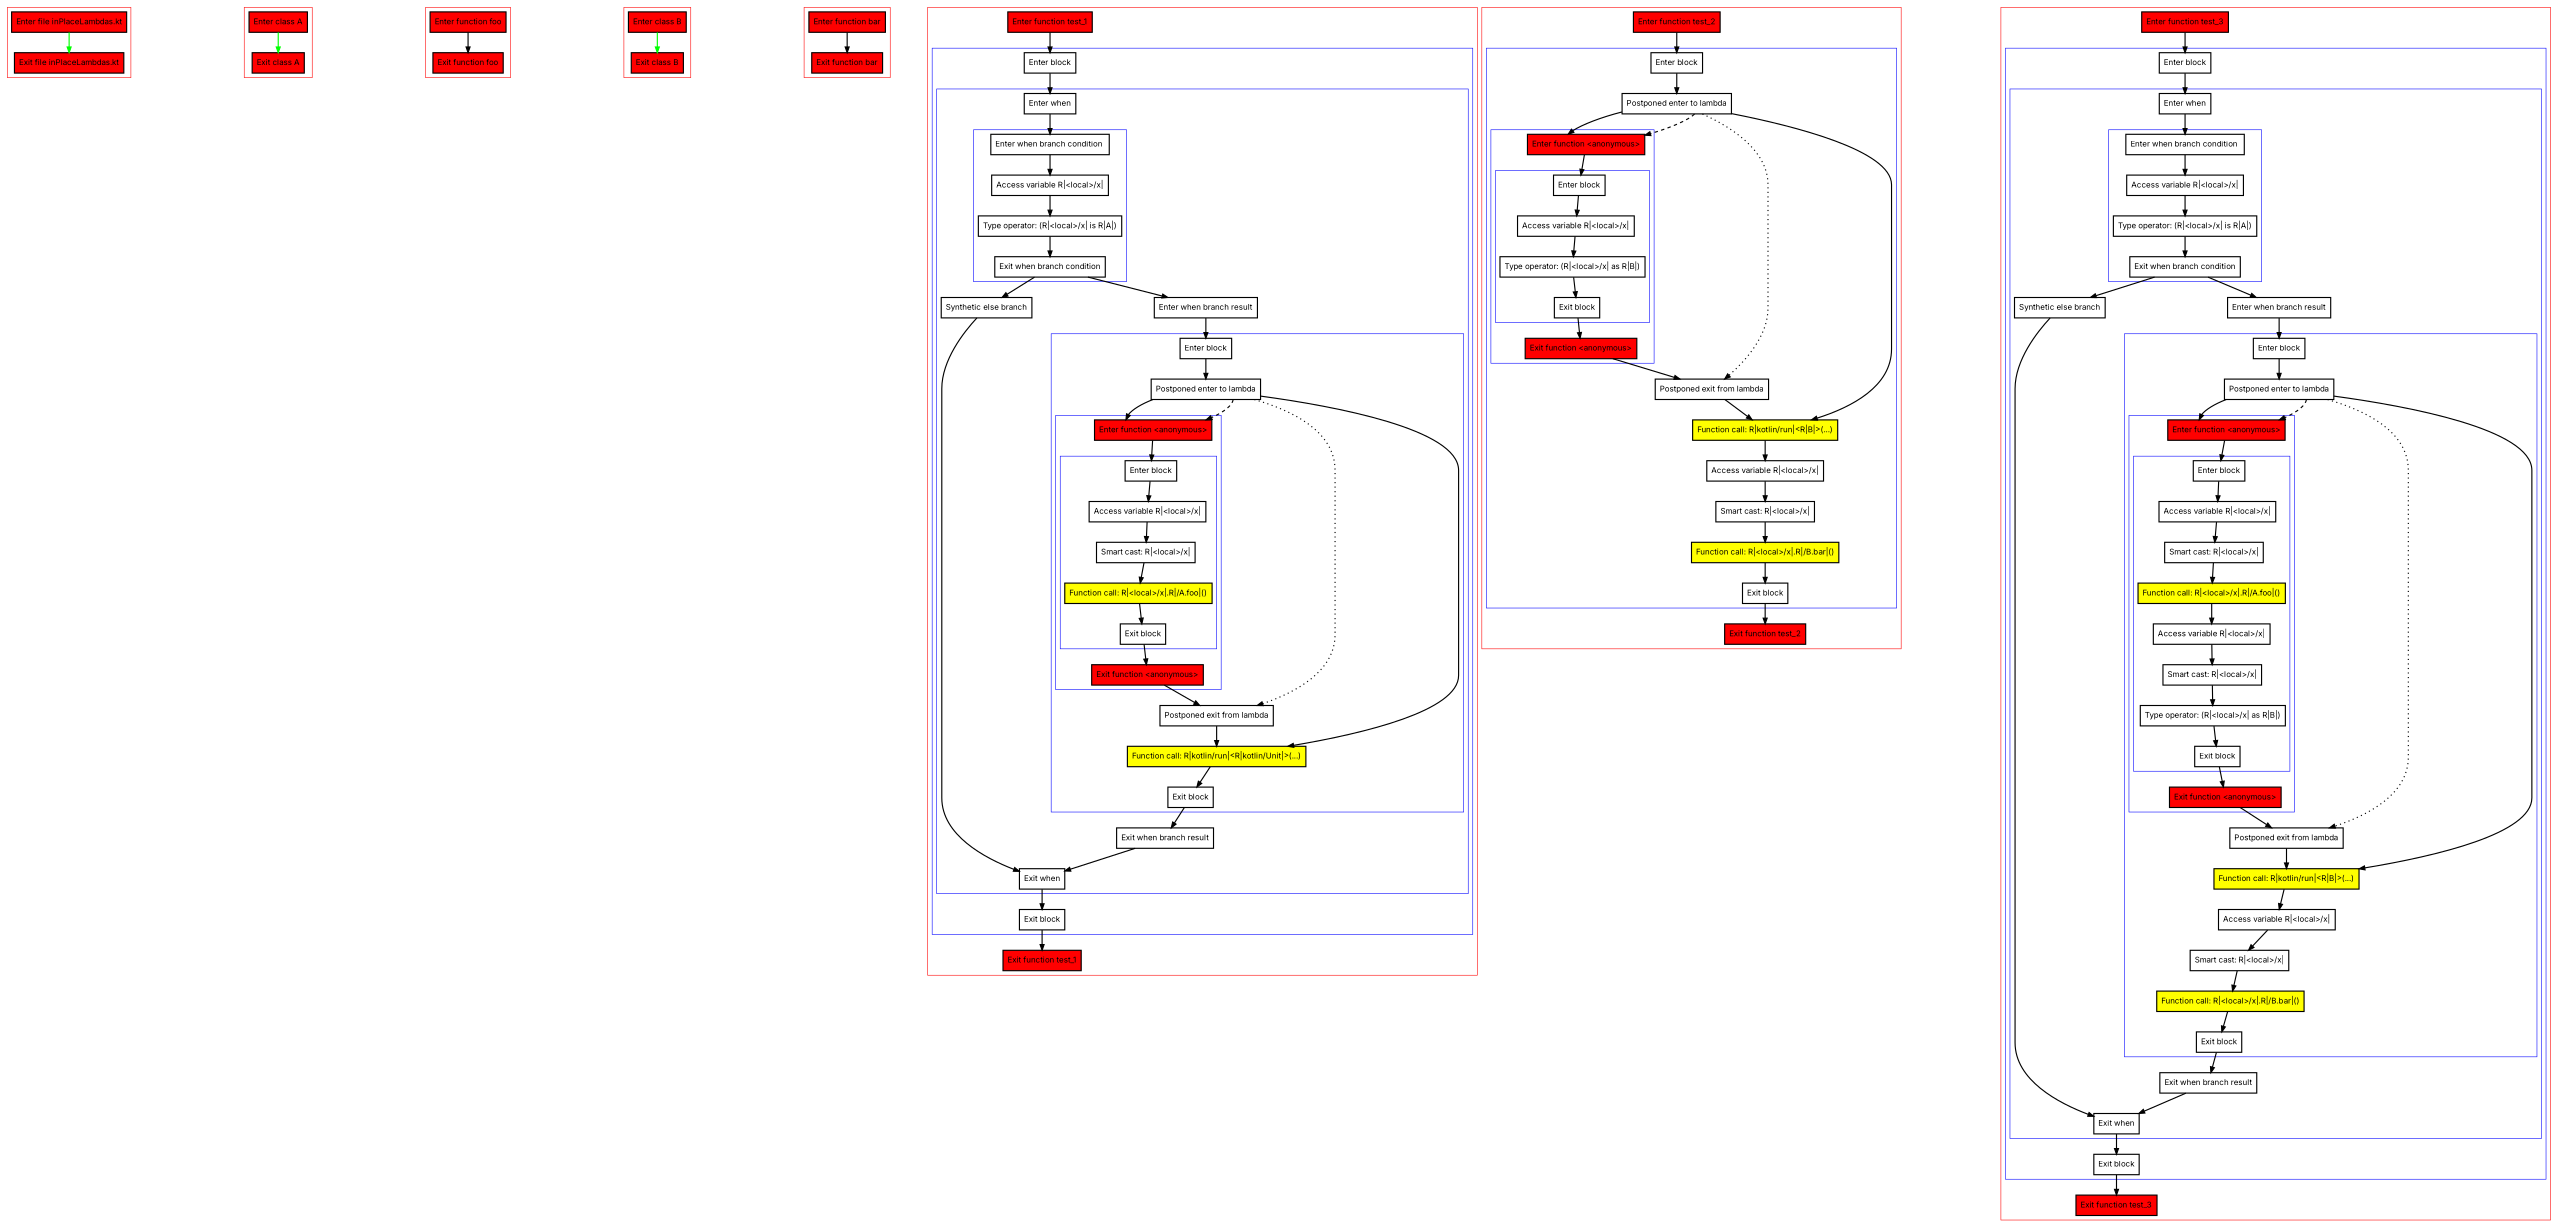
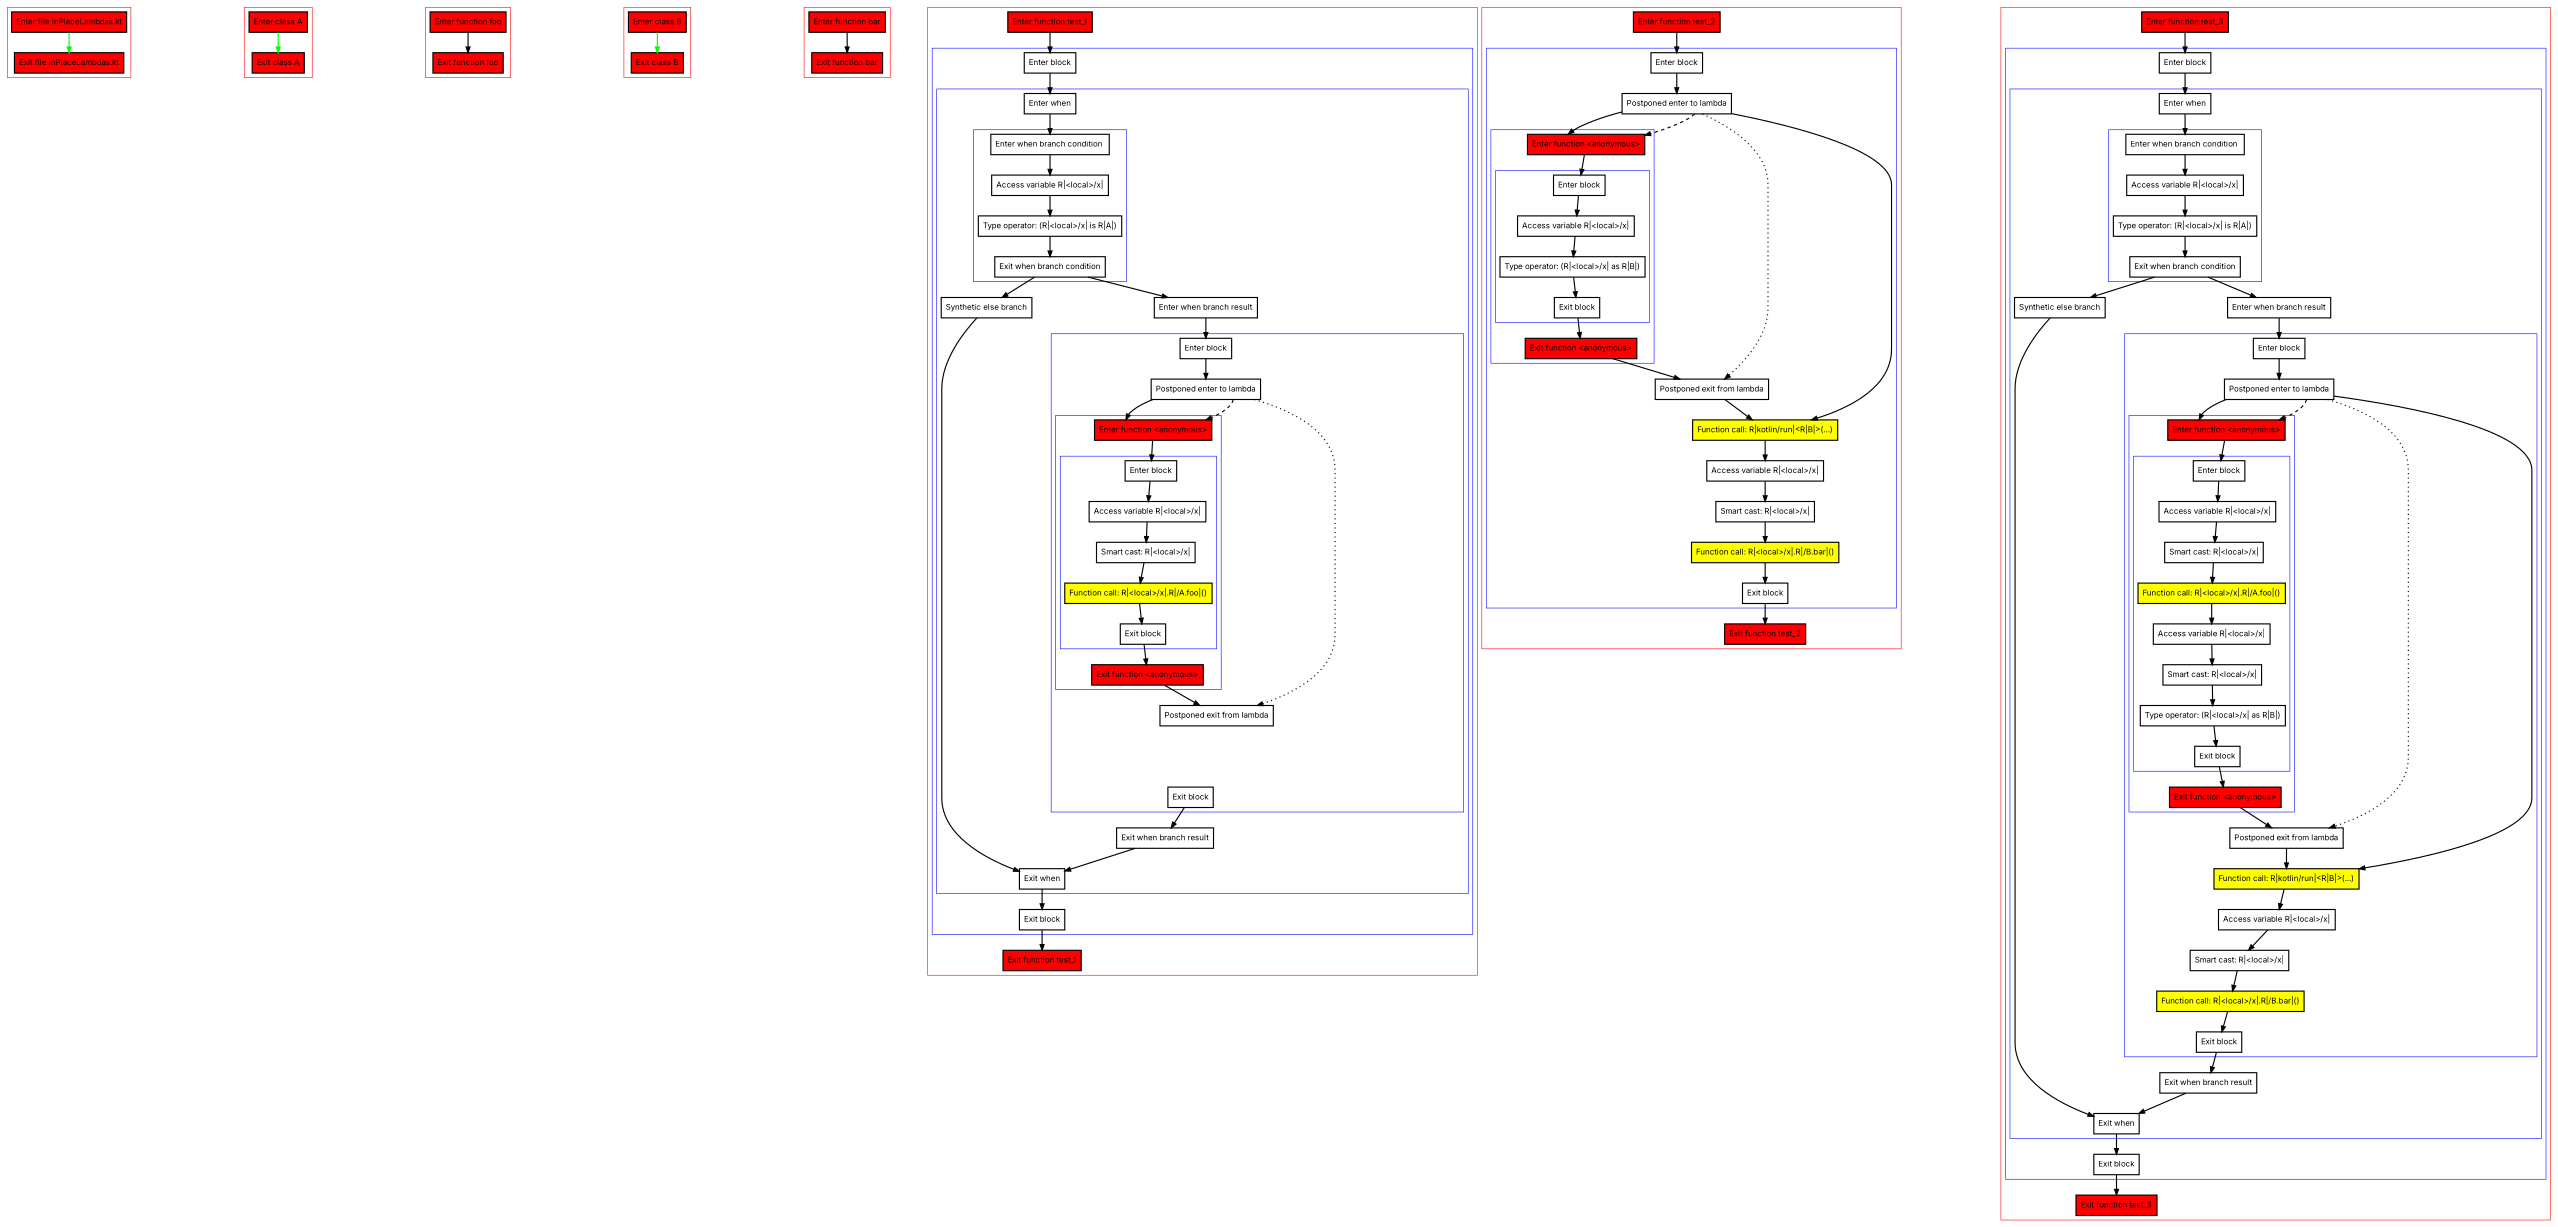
node "Function call: R|kotlin/run|<R|kotlin/Unit|>(...)": removed
